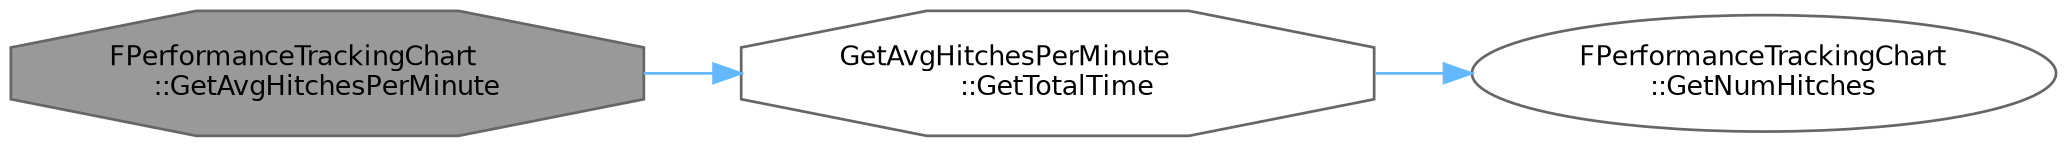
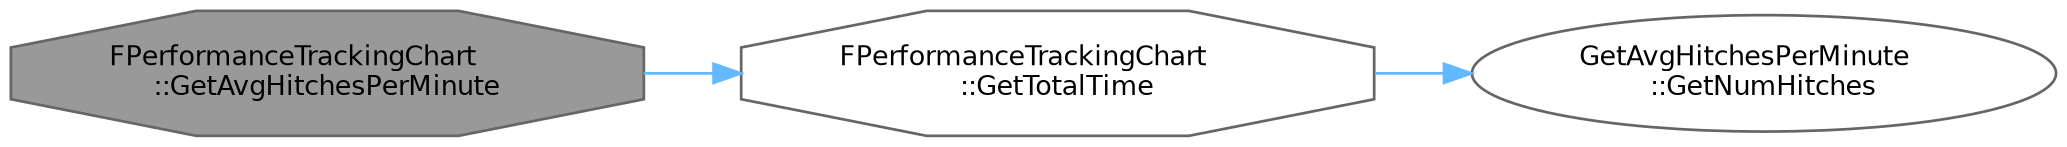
node "GetAvgHitchesPerMinute ::GetTotalTime": label "GetAvgHitchesPerMinute ::GetTotalTime" -> "FPerformanceTrackingChart ::GetTotalTime"
node "FPerformanceTrackingChart ::GetNumHitches": label "FPerformanceTrackingChart ::GetNumHitches" -> "GetAvgHitchesPerMinute ::GetNumHitches"
